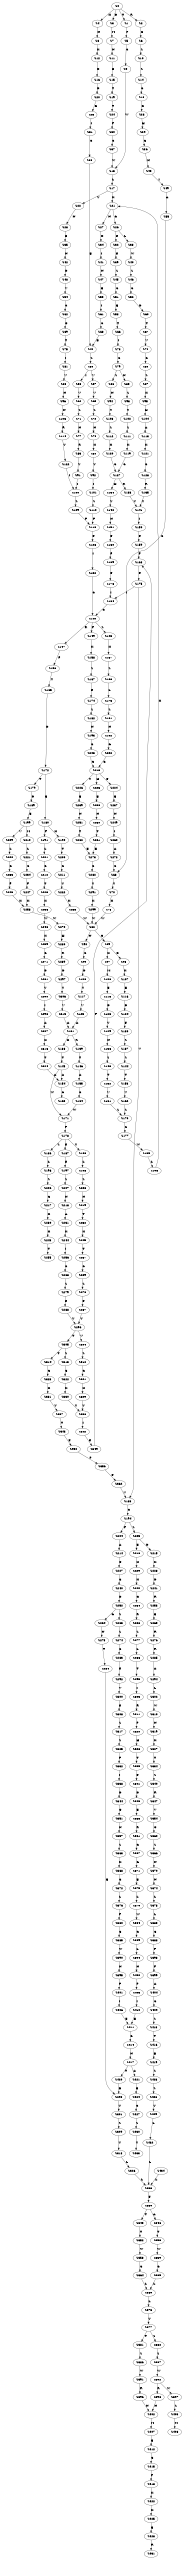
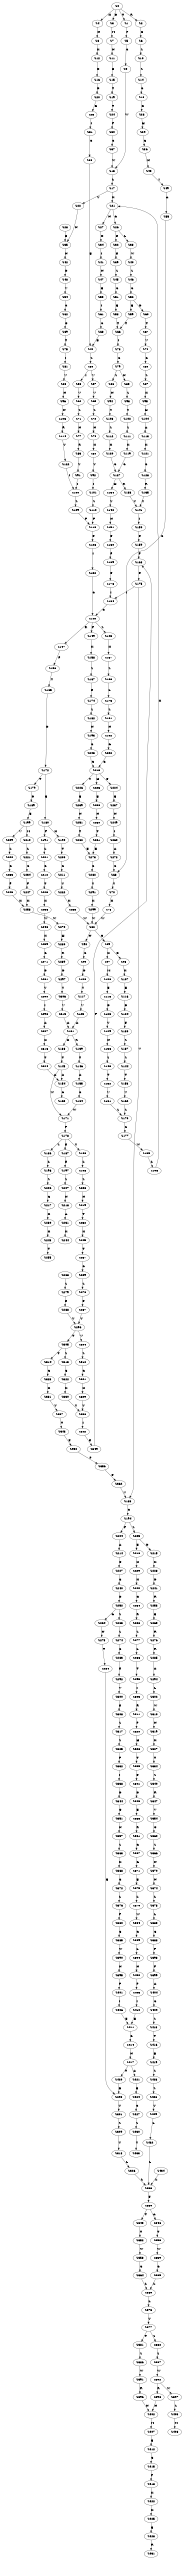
edge "S22" -> "S28": now "S22" -> "S35"
node "S59": added
node "S256": removed
